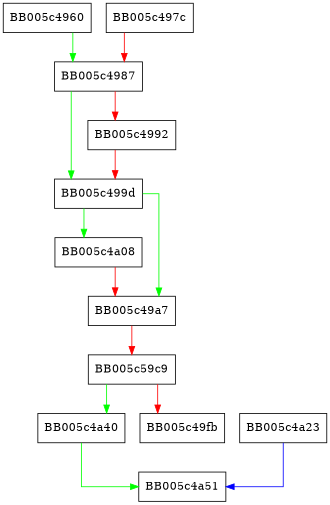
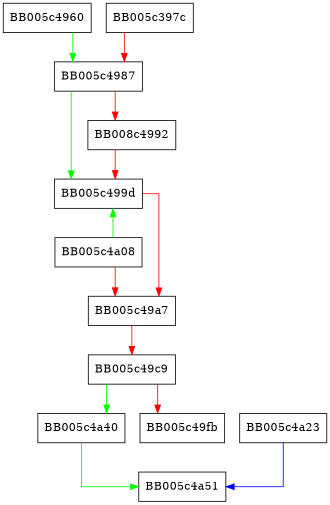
node "BB005c497c": label "BB005c497c" -> "BB005c397c"
node "BB005c4992": label "BB005c4992" -> "BB008c4992"
edge "BB005c499d" -> "BB005c4a08": reversed
edge "BB005c499d" -> "BB005c49a7": color green -> red
node "BB005c59c9": label "BB005c59c9" -> "BB005c49c9"
